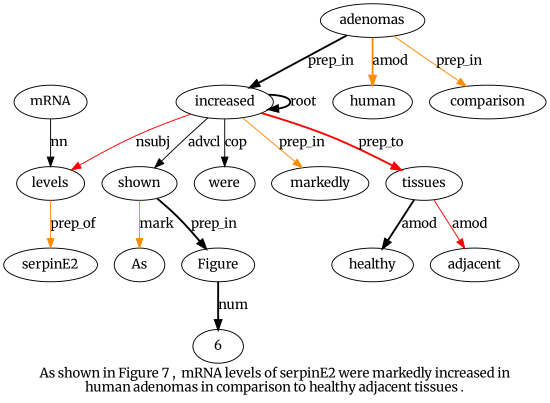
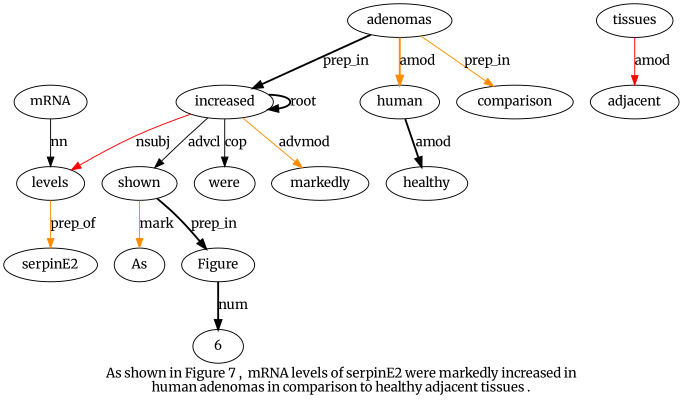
edge "increased" -> "tissues": removed, label "prep_to"
edge "increased" -> "markedly": label "prep_in" -> "advmod"
edge "tissues" -> "healthy": now "human" -> "healthy"
